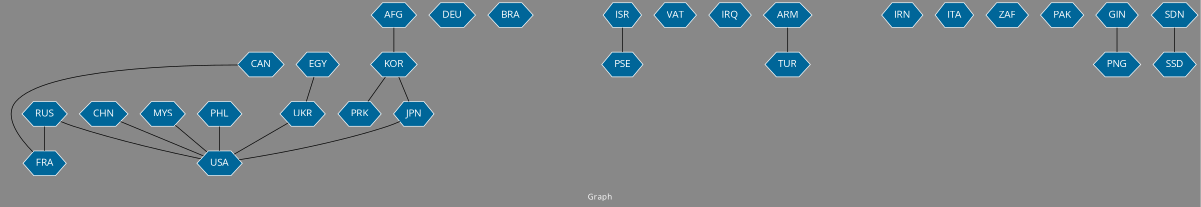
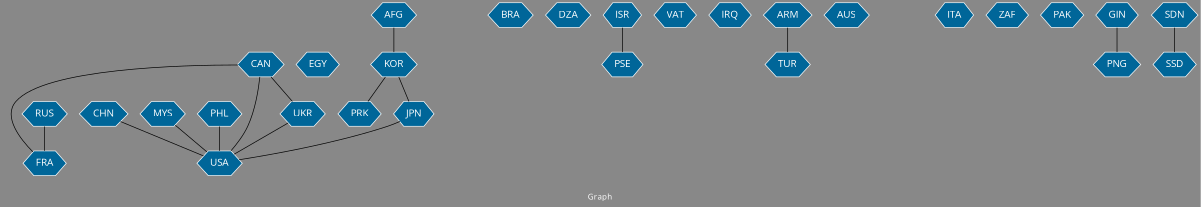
node "DEU": removed
node "DZA": added
node "AUS": added
node "IRN": removed
edge "EGY" -- "UKR": now "CAN" -- "UKR"
edge "RUS" -- "USA": now "CAN" -- "USA"
